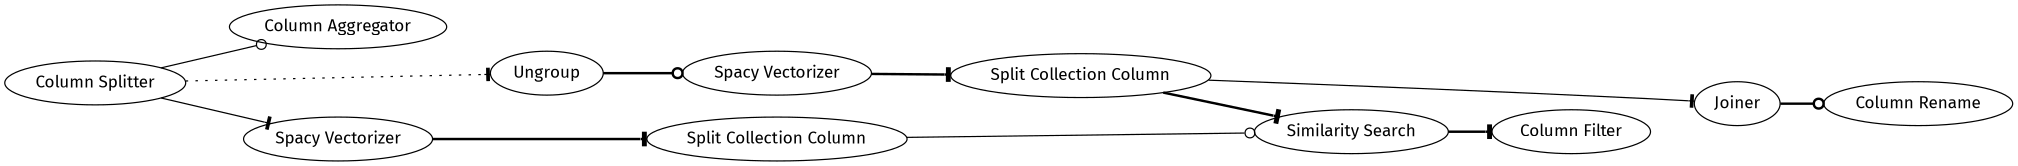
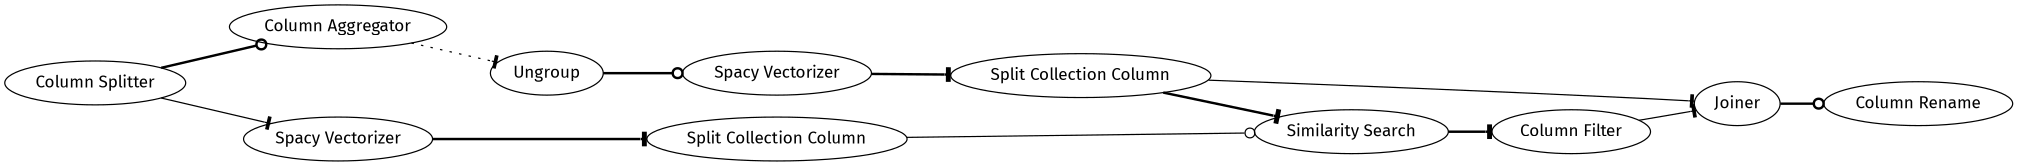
edge "Column Splitter" -> "Column Aggregator": style solid -> bold
edge "Column Splitter" -> "Ungroup": now "Column Aggregator" -> "Ungroup"
edge "Column Filter" -> "Joiner": added
